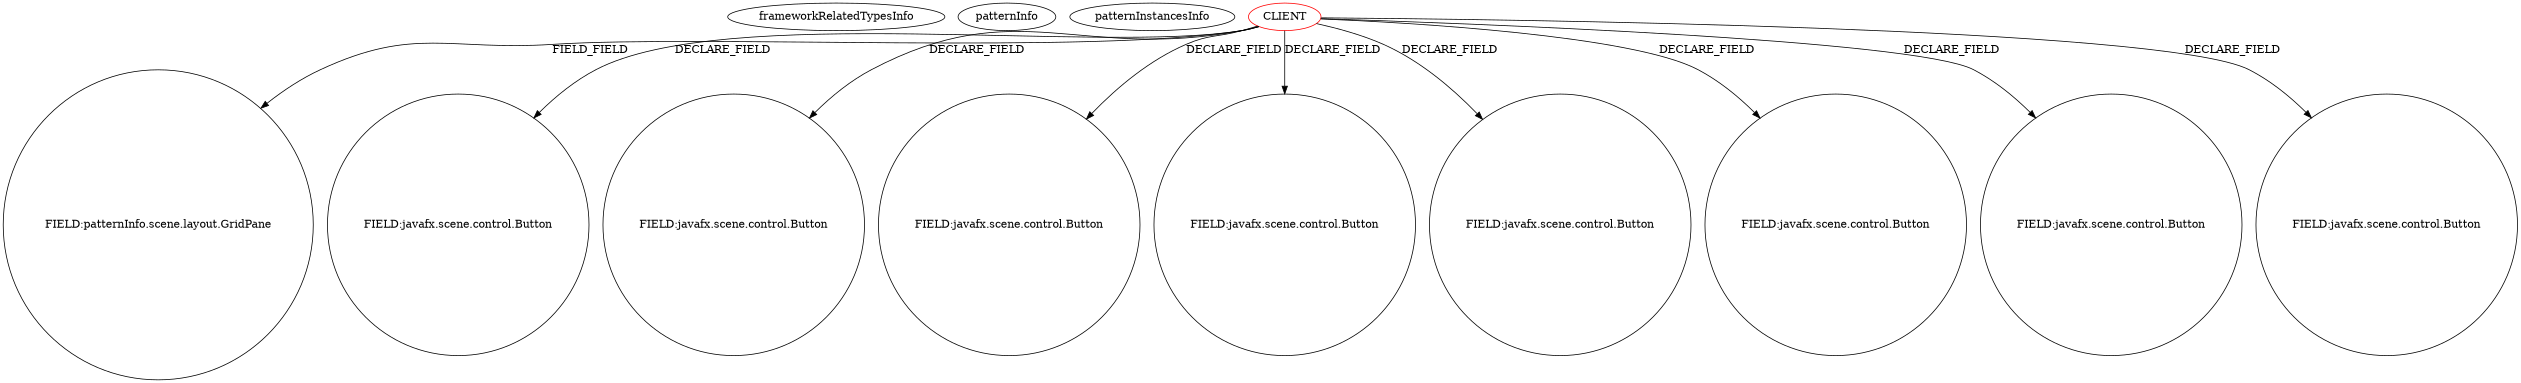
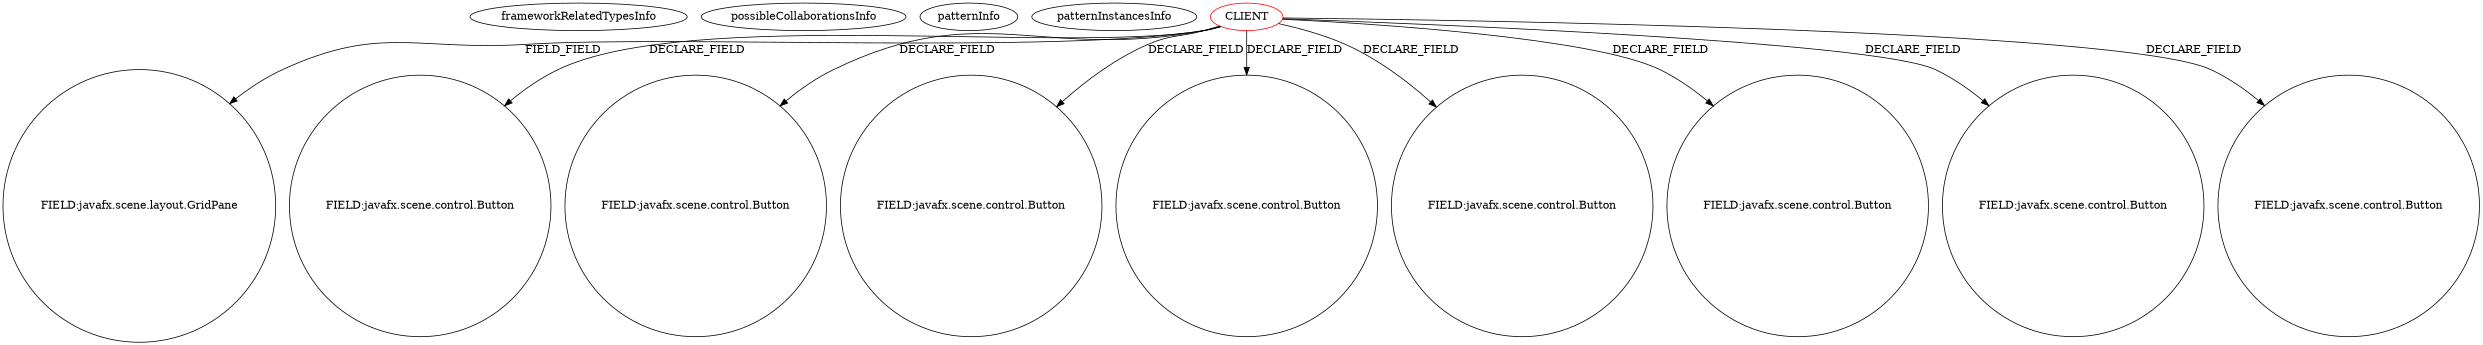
node "possibleCollaborationsInfo": added
node "FIELD:patternInfo.scene.layout.GridPane": label "FIELD:patternInfo.scene.layout.GridPane" -> "FIELD:javafx.scene.layout.GridPane"
